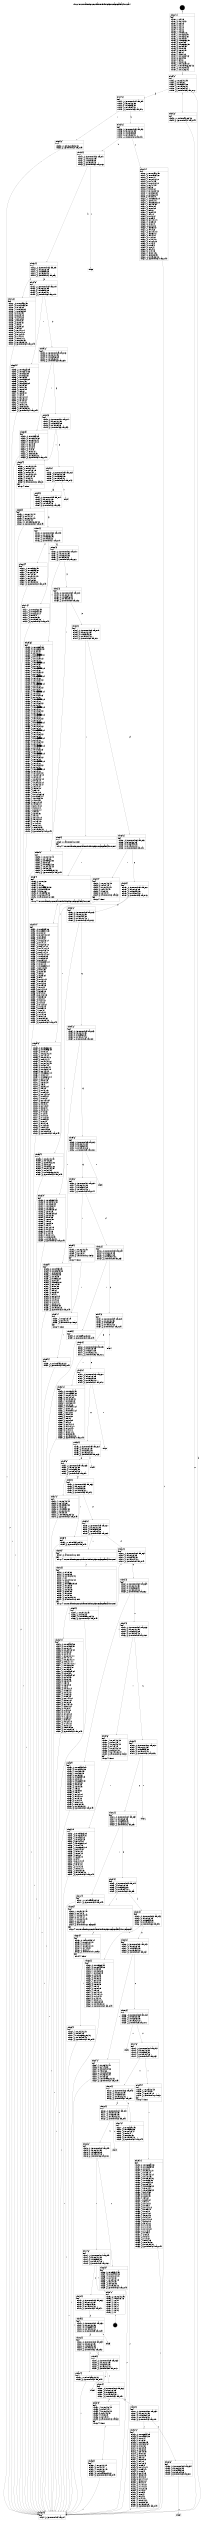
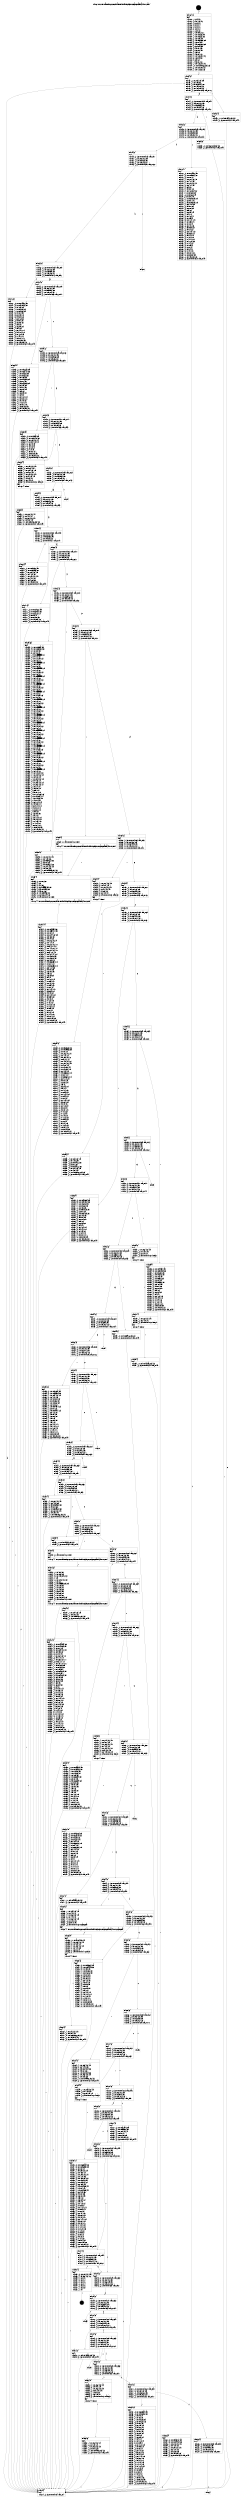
edge "0x402158 [28]" -> "0x402c8c [39]": now "0x402158 [28]" -> "0x402190 [28]"
